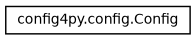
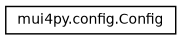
node "config4py.config.Config": label "config4py.config.Config" -> "mui4py.config.Config"
